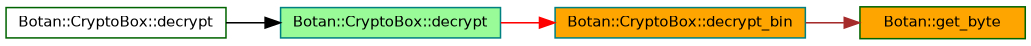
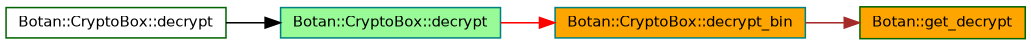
node "Botan::get_byte": label "Botan::get_byte" -> "Botan::get_decrypt"
